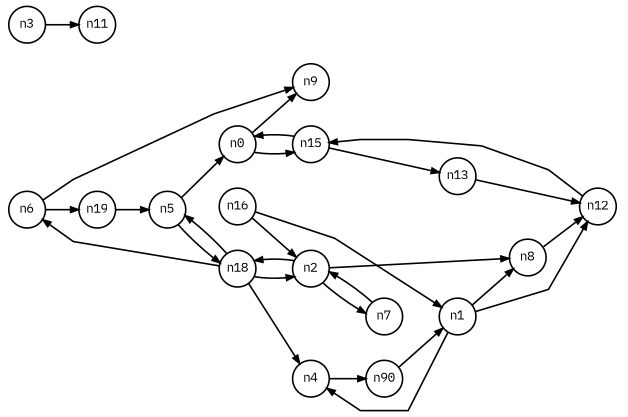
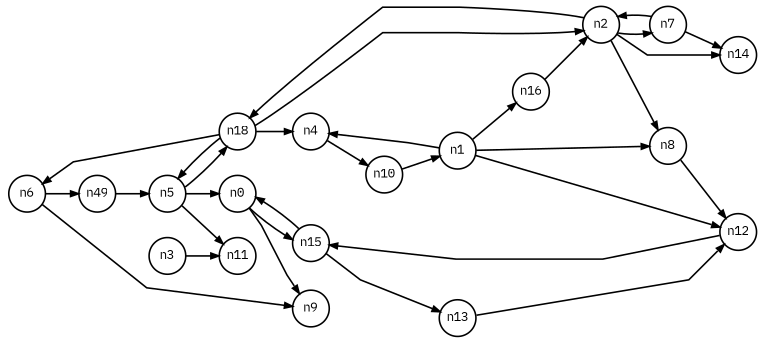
node "n14": added
node "n19": label "n19" -> "n49"
edge "n5" -> "n11": added
edge "n16" -> "n1": reversed
node "n90": label "n90" -> "n10"
